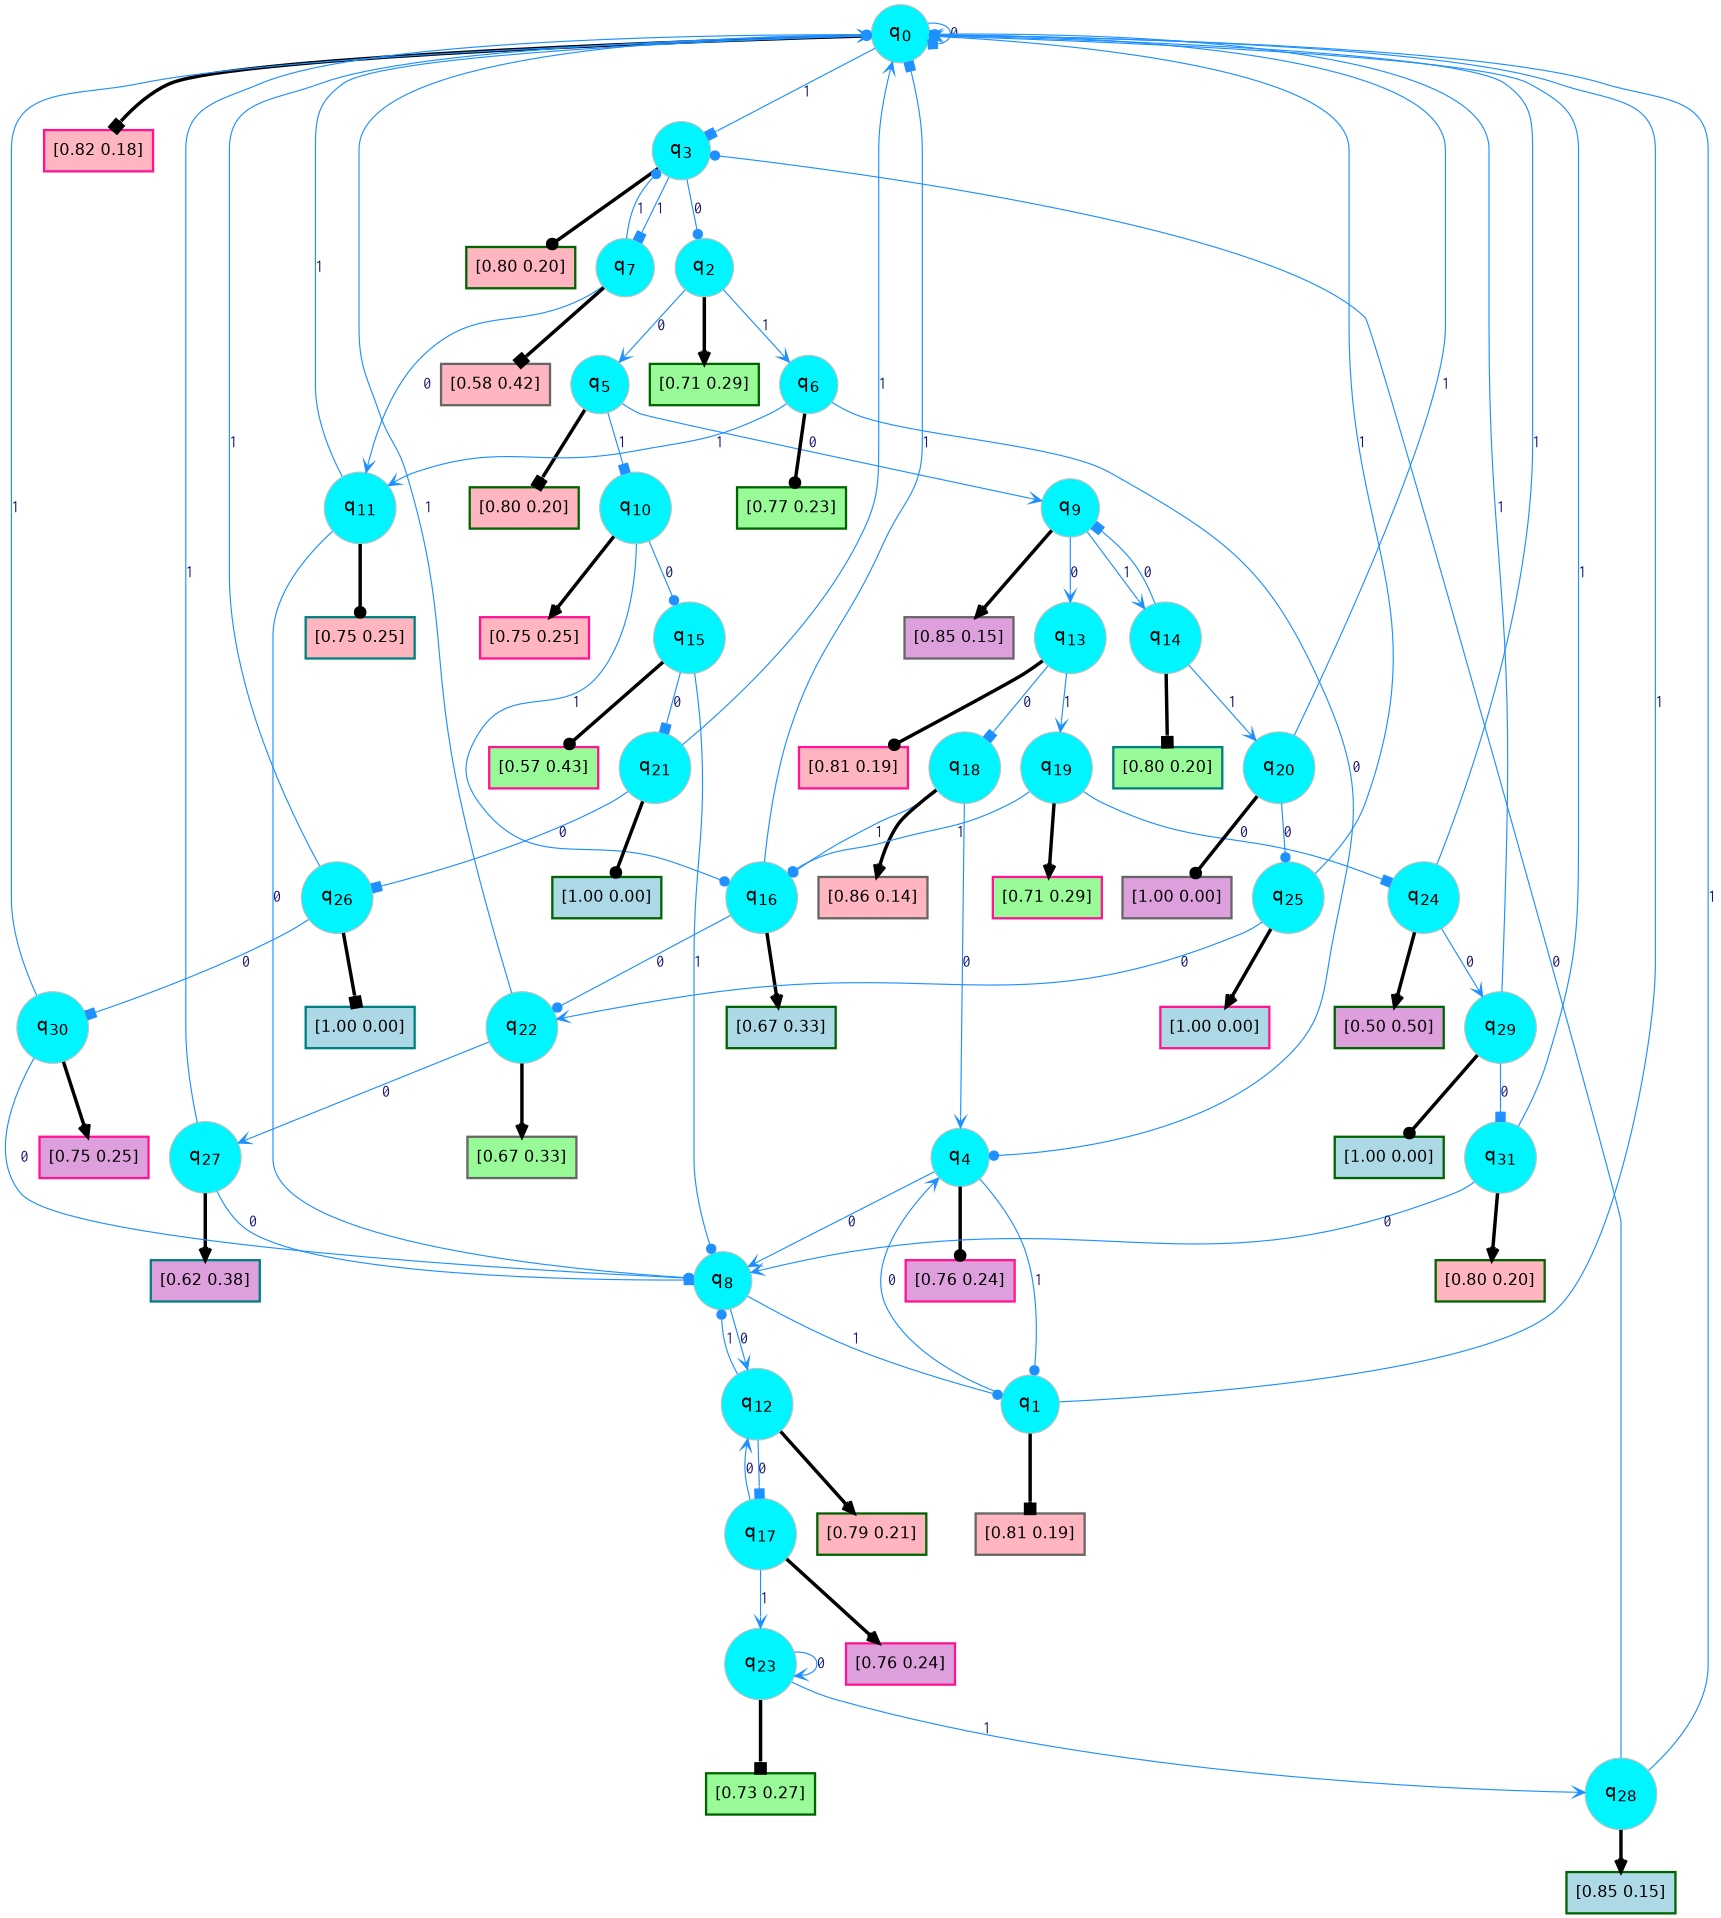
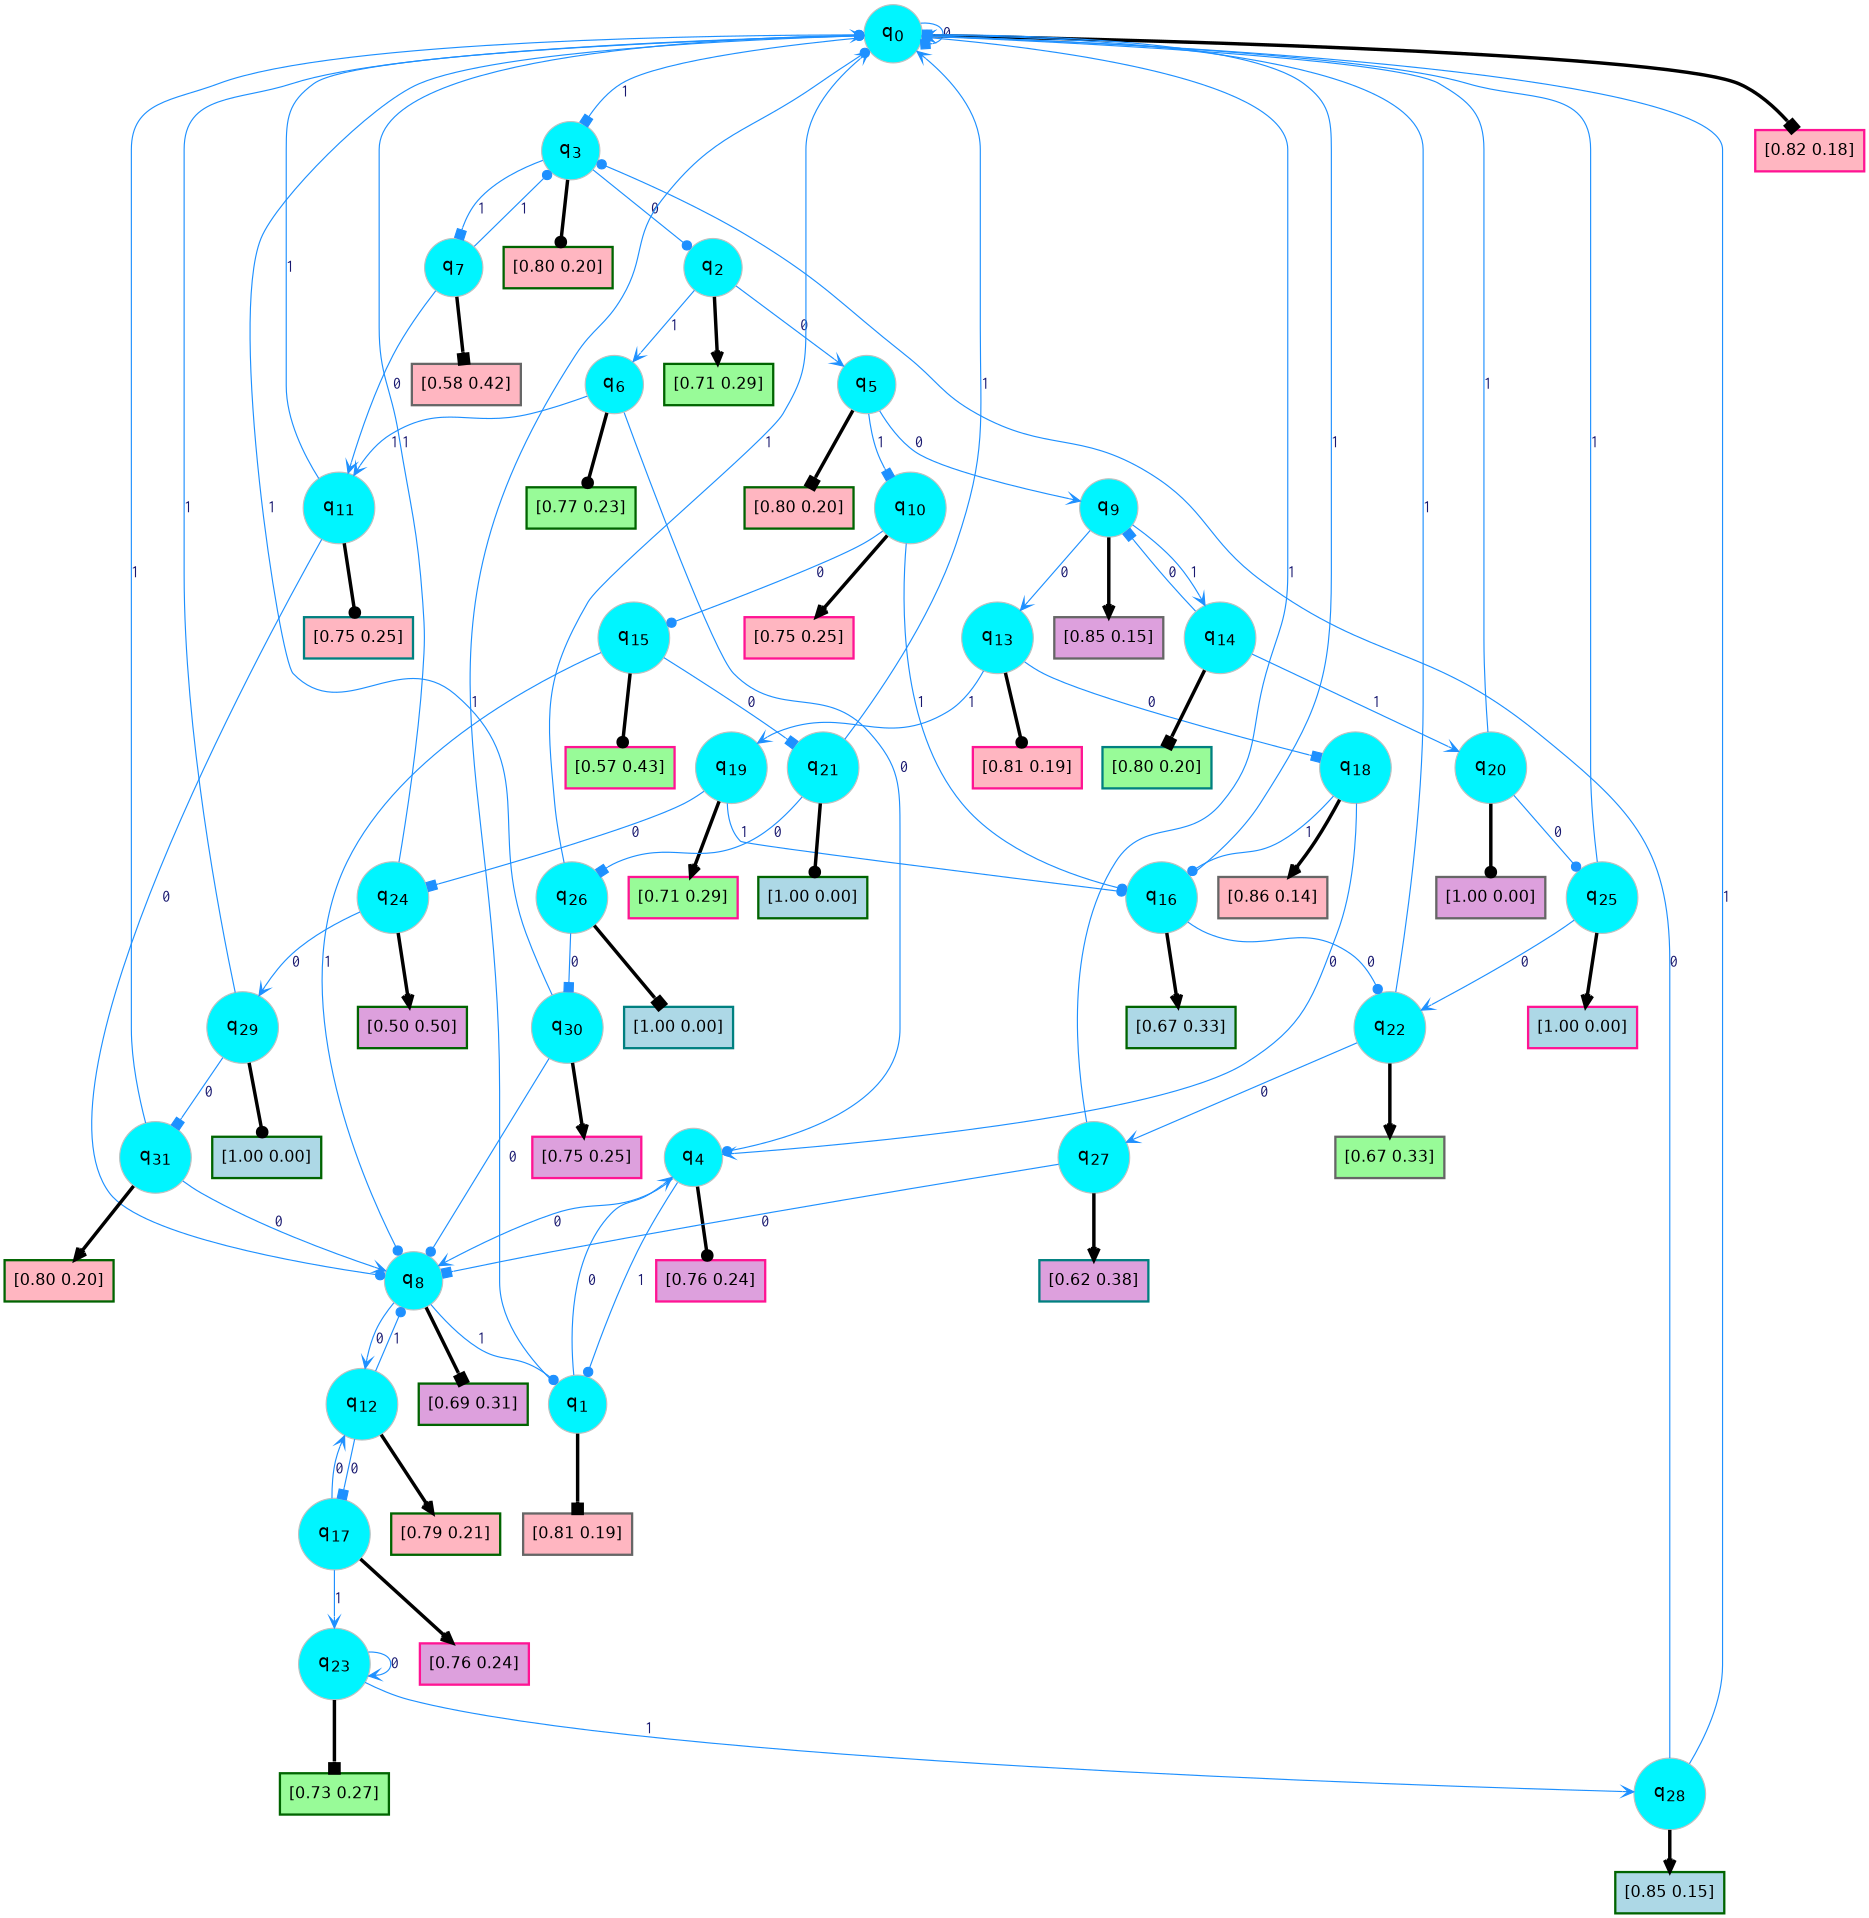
node "[0.69 0.31]": added
